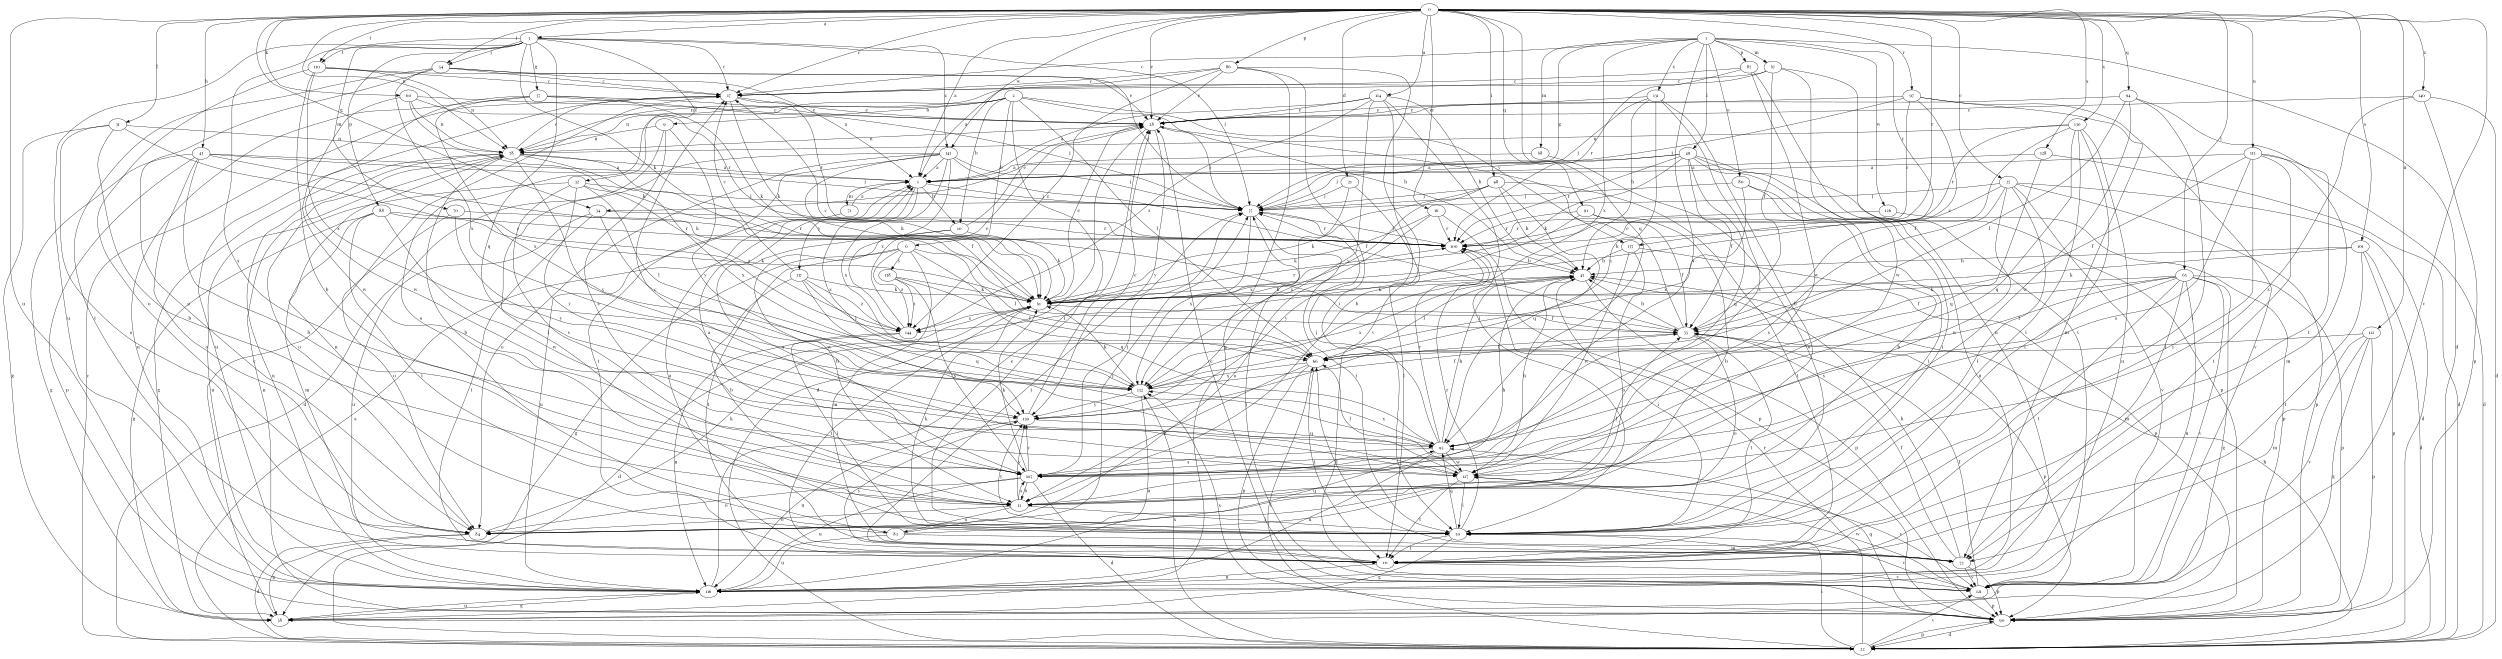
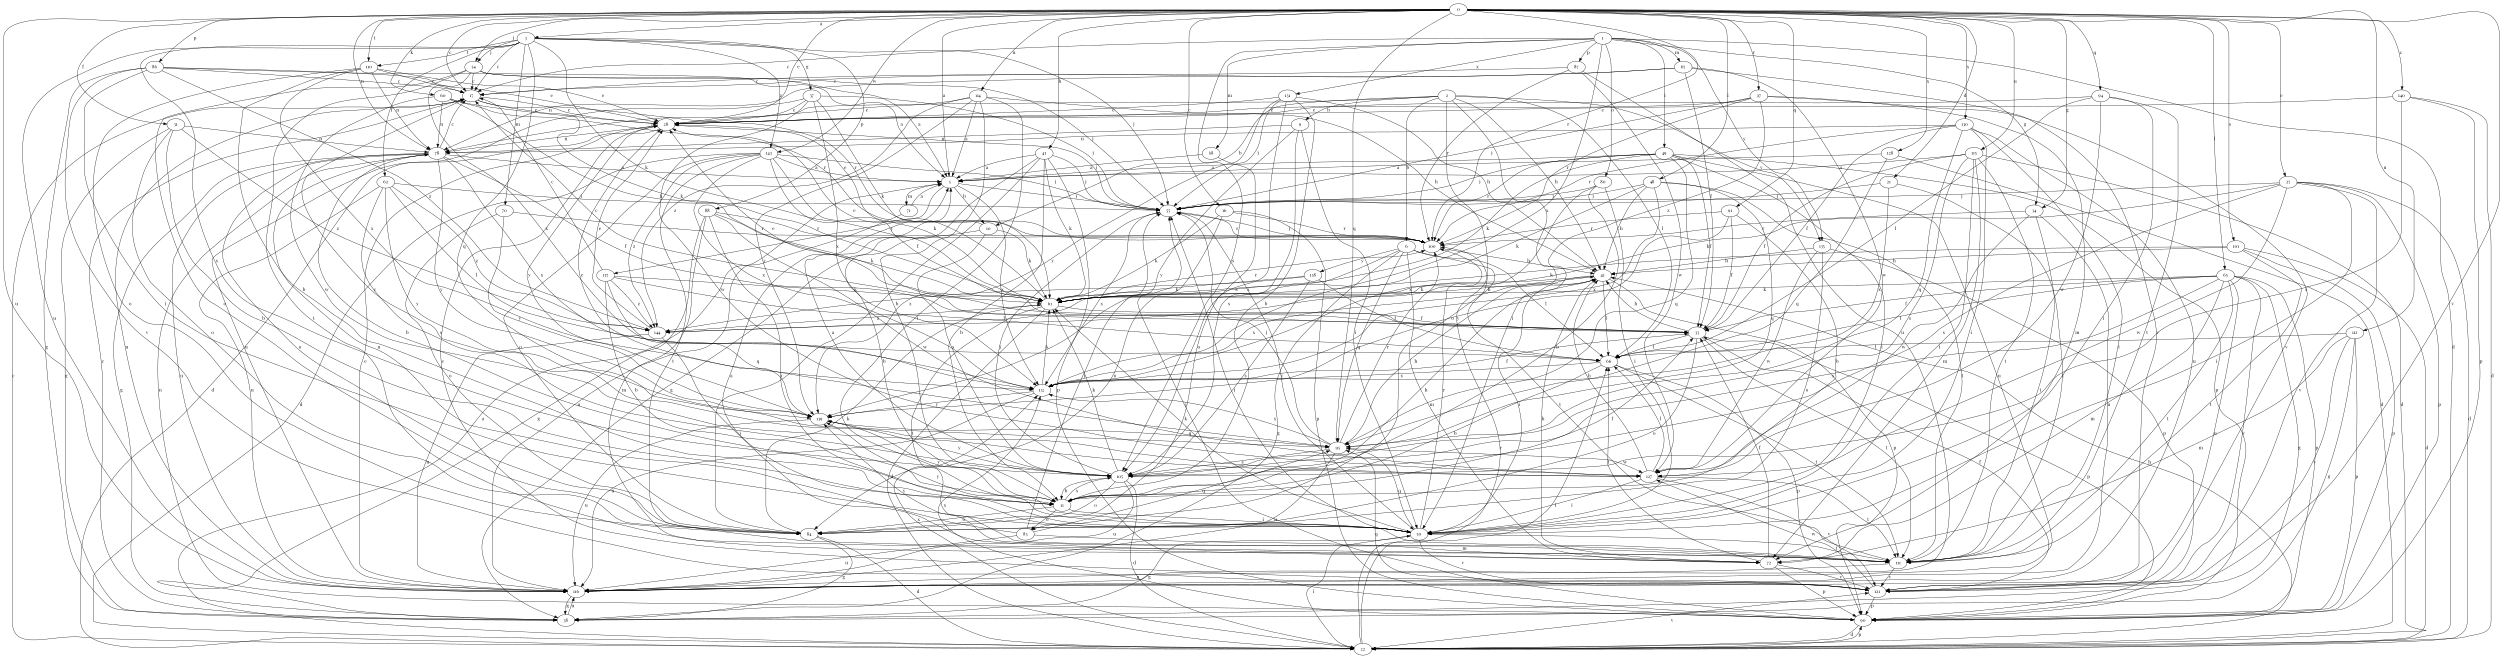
node "32": label "32" -> "62"
node "126": removed
